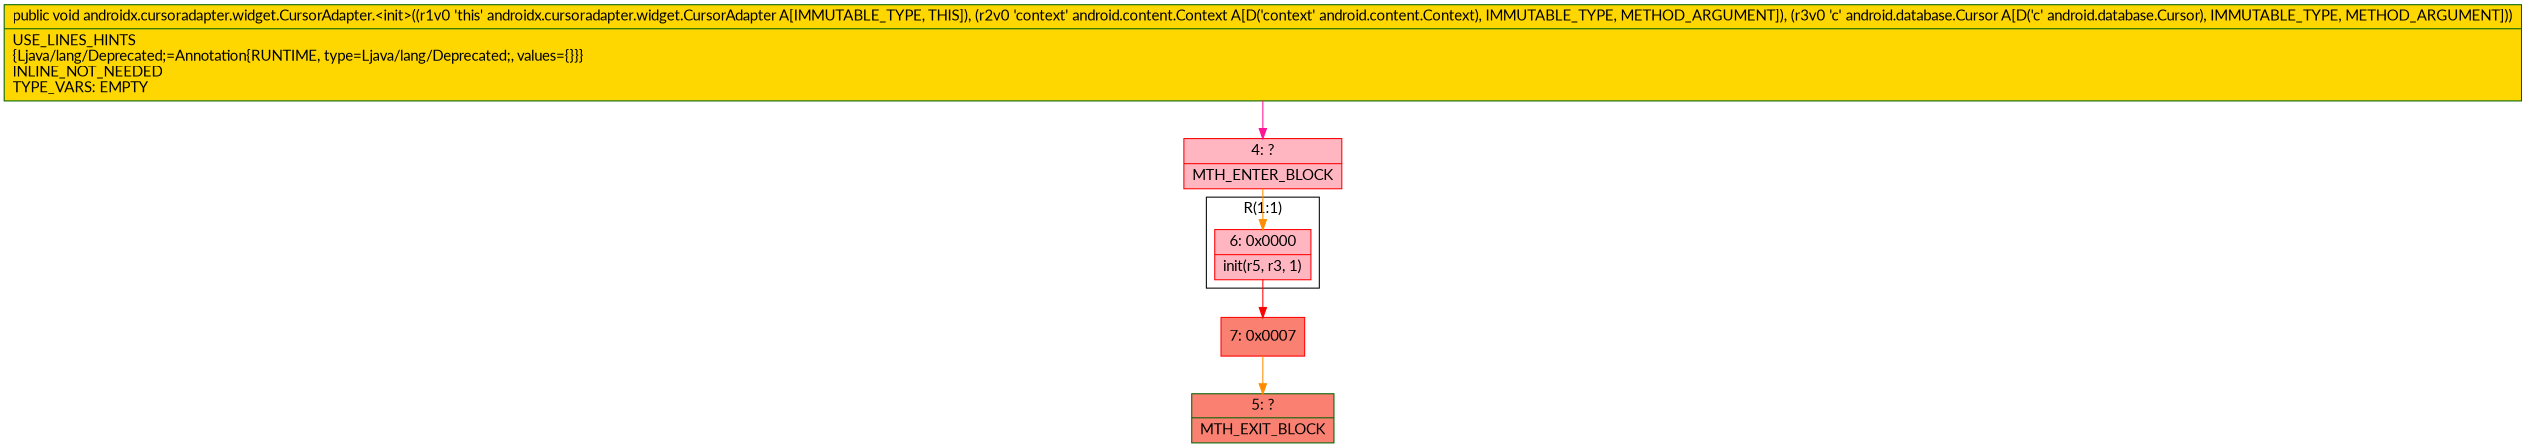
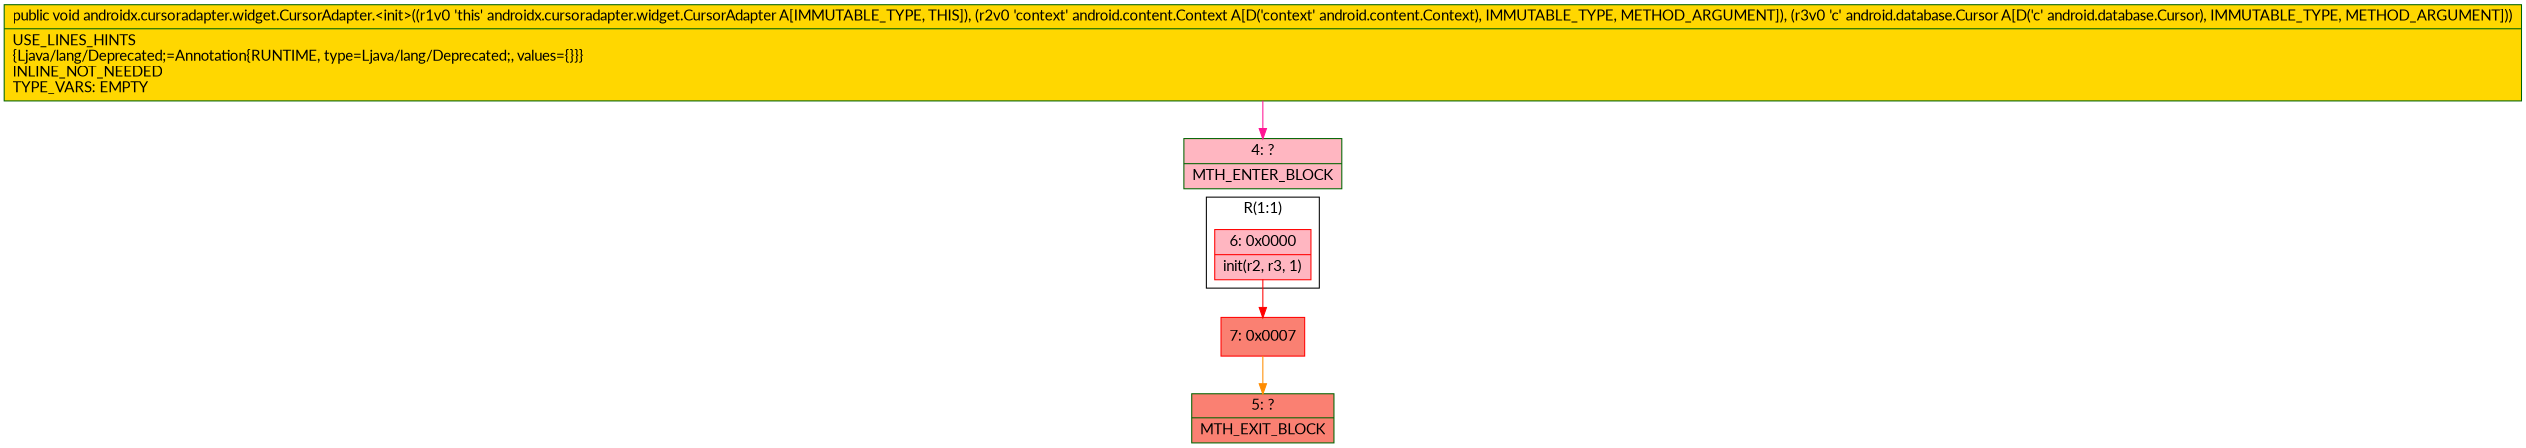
node "4: ?": color red -> darkgreen
edge "4: ?" -> "6: 0x0000": removed
node "6: 0x0000": text "init(r5, r3, 1)" -> "init(r2, r3, 1)"
